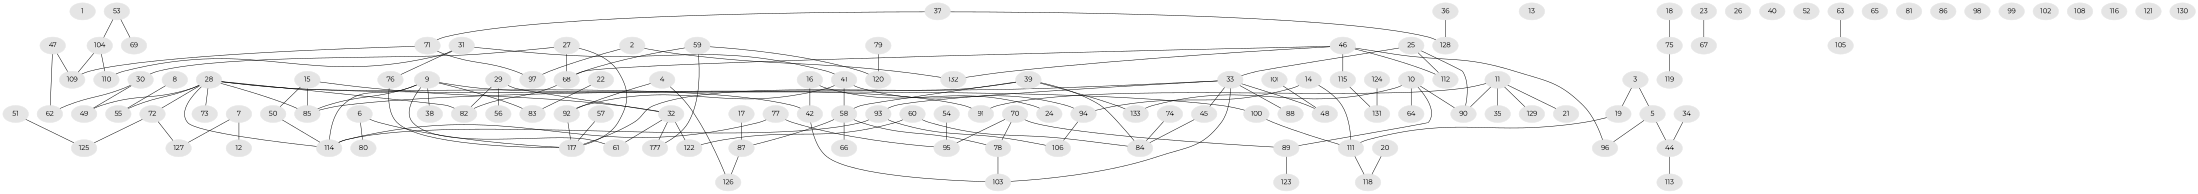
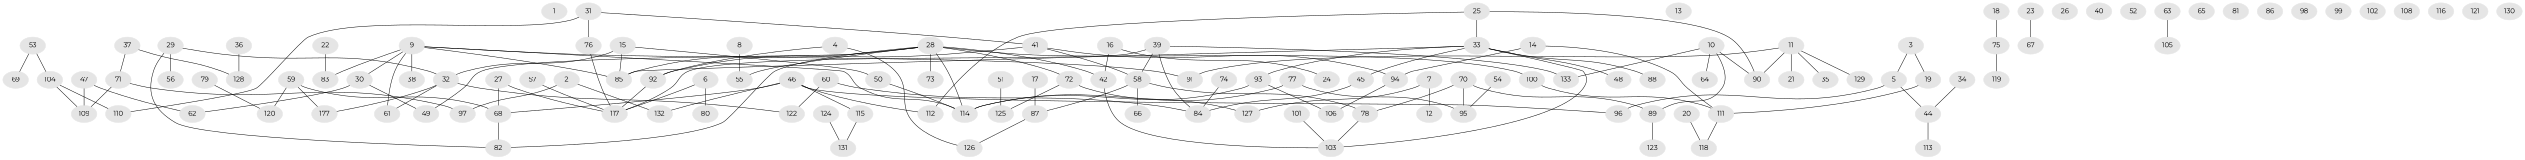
edge "27" -- "30": now "9" -- "30"
edge "101" -- "48": now "101" -- "103"
